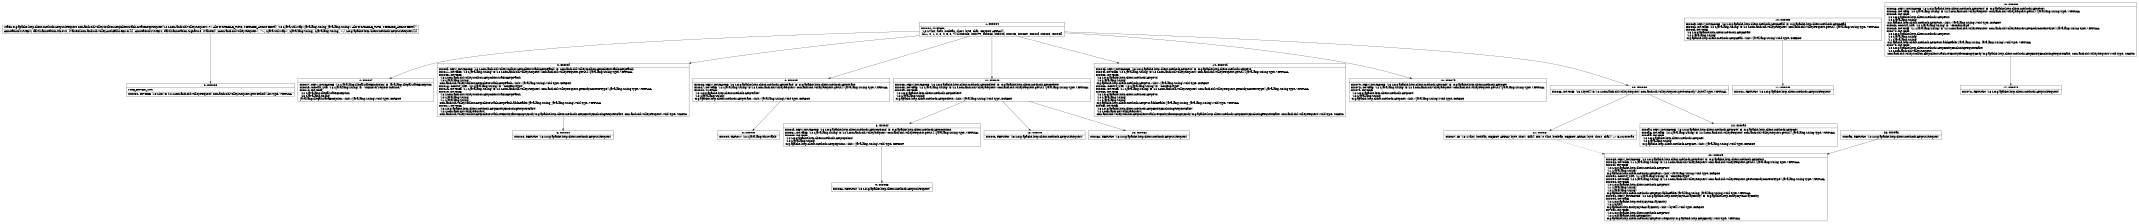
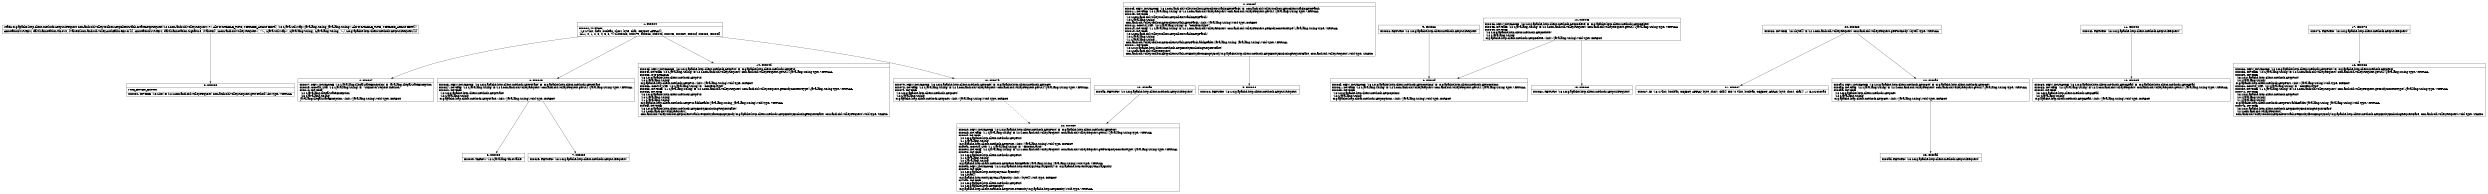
edge "1: 0x0004" -> "20: 0x0083": removed
edge "1: 0x0004" -> "4: 0x000f": removed
edge "1: 0x0004" -> "12: 0x0043": removed
edge "10: 0x0039" -> "11: 0x0042": reversed
edge "16: 0x0063" -> "17: 0x0078": reversed
node "14: 0x004d": text "0x0053: INVOKE" -> "0x0053: IMMUTABLE"
node "0: 0x0000": text "MTH_ENTER_STR" -> "MTH_ENTER_BLOCK"
node "6: 0x0025": text "0x002b: SWITCH" -> "0x002b: INVOKE"
node "13: 0x004c": removed
edge "21: 0x0087" -> "22: 0x0089": now "18: 0x0079" -> "22: 0x0089"
node "7: 0x002e": added
node "25: 0x00ad": added
edge "8: 0x002f" -> "9: 0x0038": reversed
